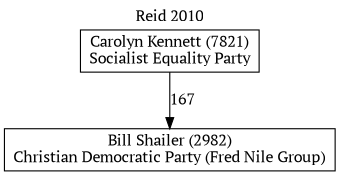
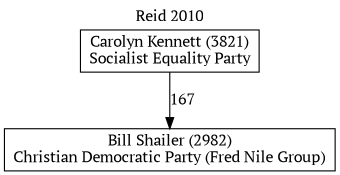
node "Carolyn Kennett (7821) Socialist Equality Party": label "Carolyn Kennett (7821) Socialist Equality Party" -> "Carolyn Kennett (3821) Socialist Equality Party"
